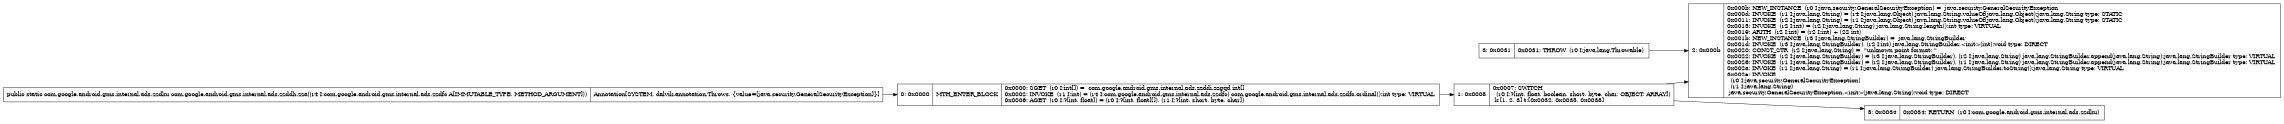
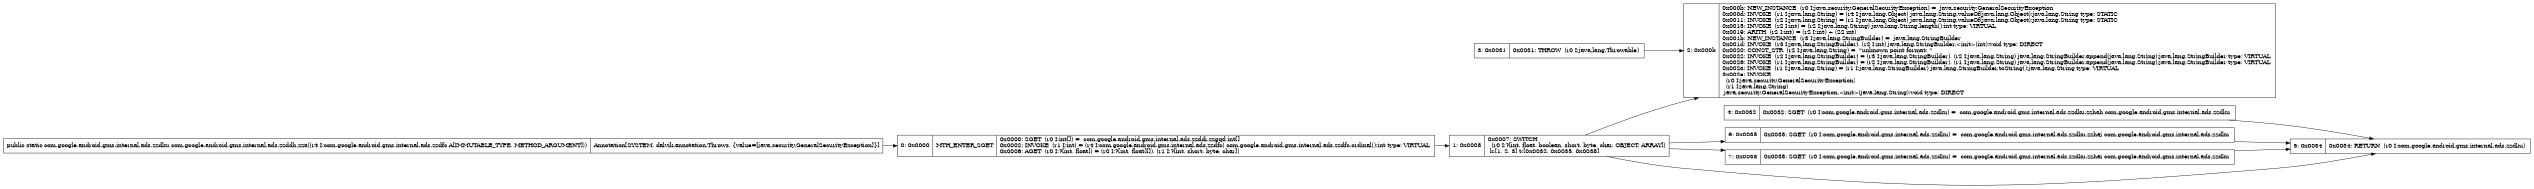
node "0: 0x0000": text "MTH_ENTER_BLOCK" -> "MTH_ENTER_SGET"
node "4: 0x0032": added
node "6: 0x0035": added
node "7: 0x0038": added
